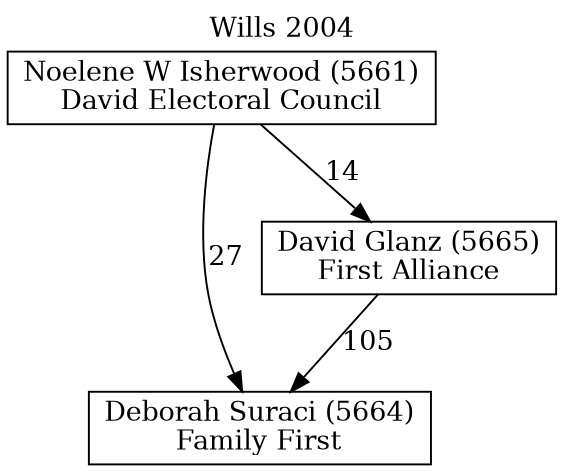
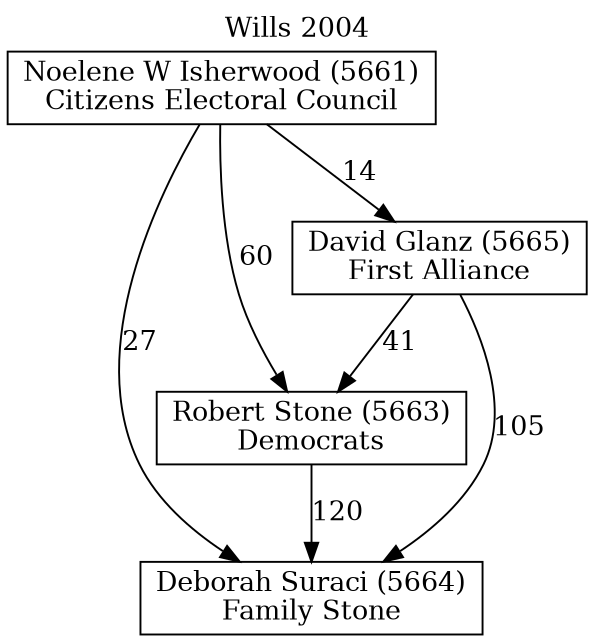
node "Noelene W Isherwood (5661) David Electoral Council": label "Noelene W Isherwood (5661) David Electoral Council" -> "Noelene W Isherwood (5661) Citizens Electoral Council"
node "Deborah Suraci (5664) Family First": label "Deborah Suraci (5664) Family First" -> "Deborah Suraci (5664) Family Stone"
node "Robert Stone (5663) Democrats": added
